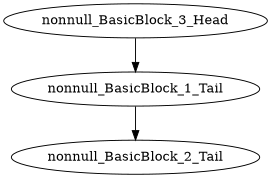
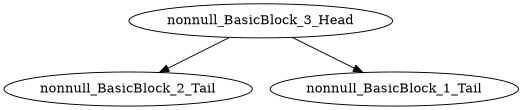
edge "nonnull_BasicBlock_1_Tail" -> "nonnull_BasicBlock_2_Tail": now "nonnull_BasicBlock_3_Head" -> "nonnull_BasicBlock_2_Tail"
